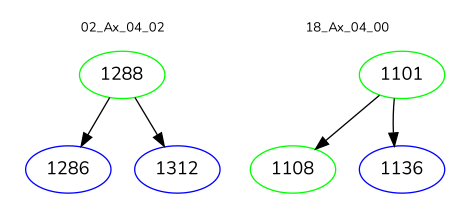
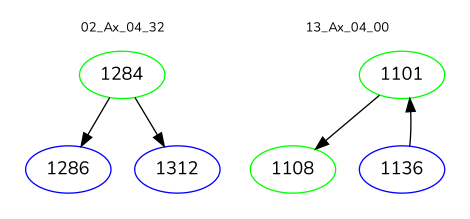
cluster "02_Ax_04_02": label "02_Ax_04_02" -> "02_Ax_04_32"
cluster "18_Ax_04_00": label "18_Ax_04_00" -> "13_Ax_04_00"
node "1288": label "1288" -> "1284"
edge "1101" -> "1136": reversed
